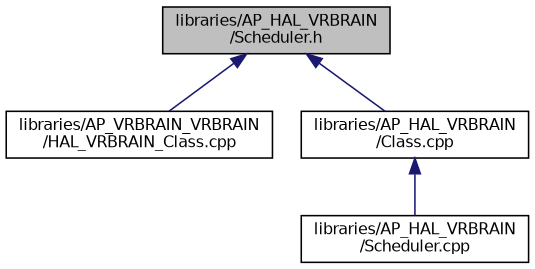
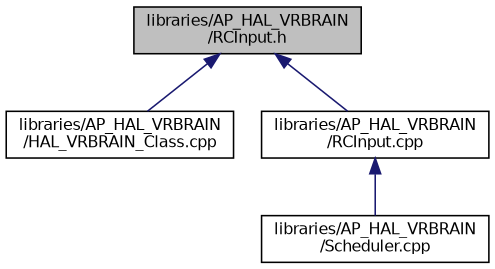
node "libraries/AP_HAL_VRBRAIN /Scheduler.h": label "libraries/AP_HAL_VRBRAIN /Scheduler.h" -> "libraries/AP_HAL_VRBRAIN /RCInput.h"
node "libraries/AP_VRBRAIN_VRBRAIN /HAL_VRBRAIN_Class.cpp": label "libraries/AP_VRBRAIN_VRBRAIN /HAL_VRBRAIN_Class.cpp" -> "libraries/AP_HAL_VRBRAIN /HAL_VRBRAIN_Class.cpp"
node "libraries/AP_HAL_VRBRAIN /Class.cpp": label "libraries/AP_HAL_VRBRAIN /Class.cpp" -> "libraries/AP_HAL_VRBRAIN /RCInput.cpp"
